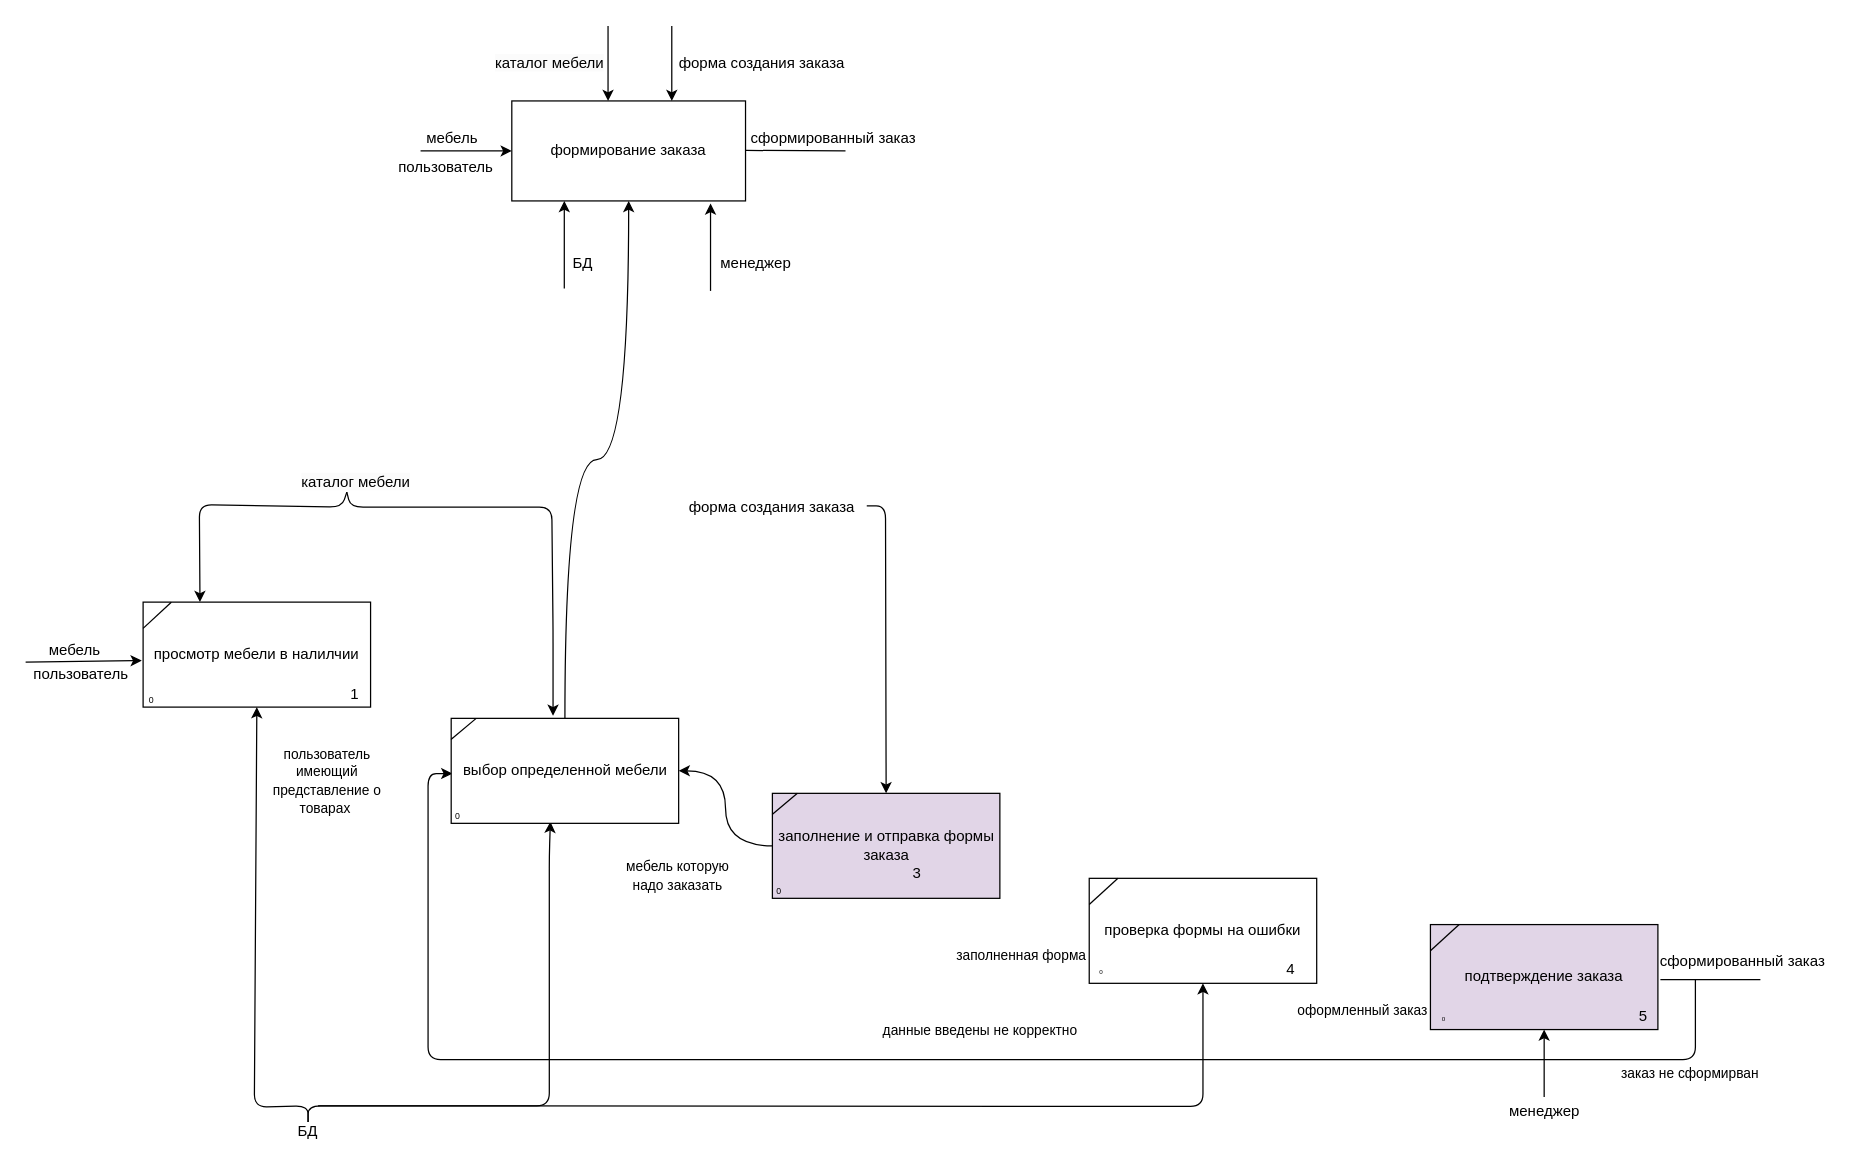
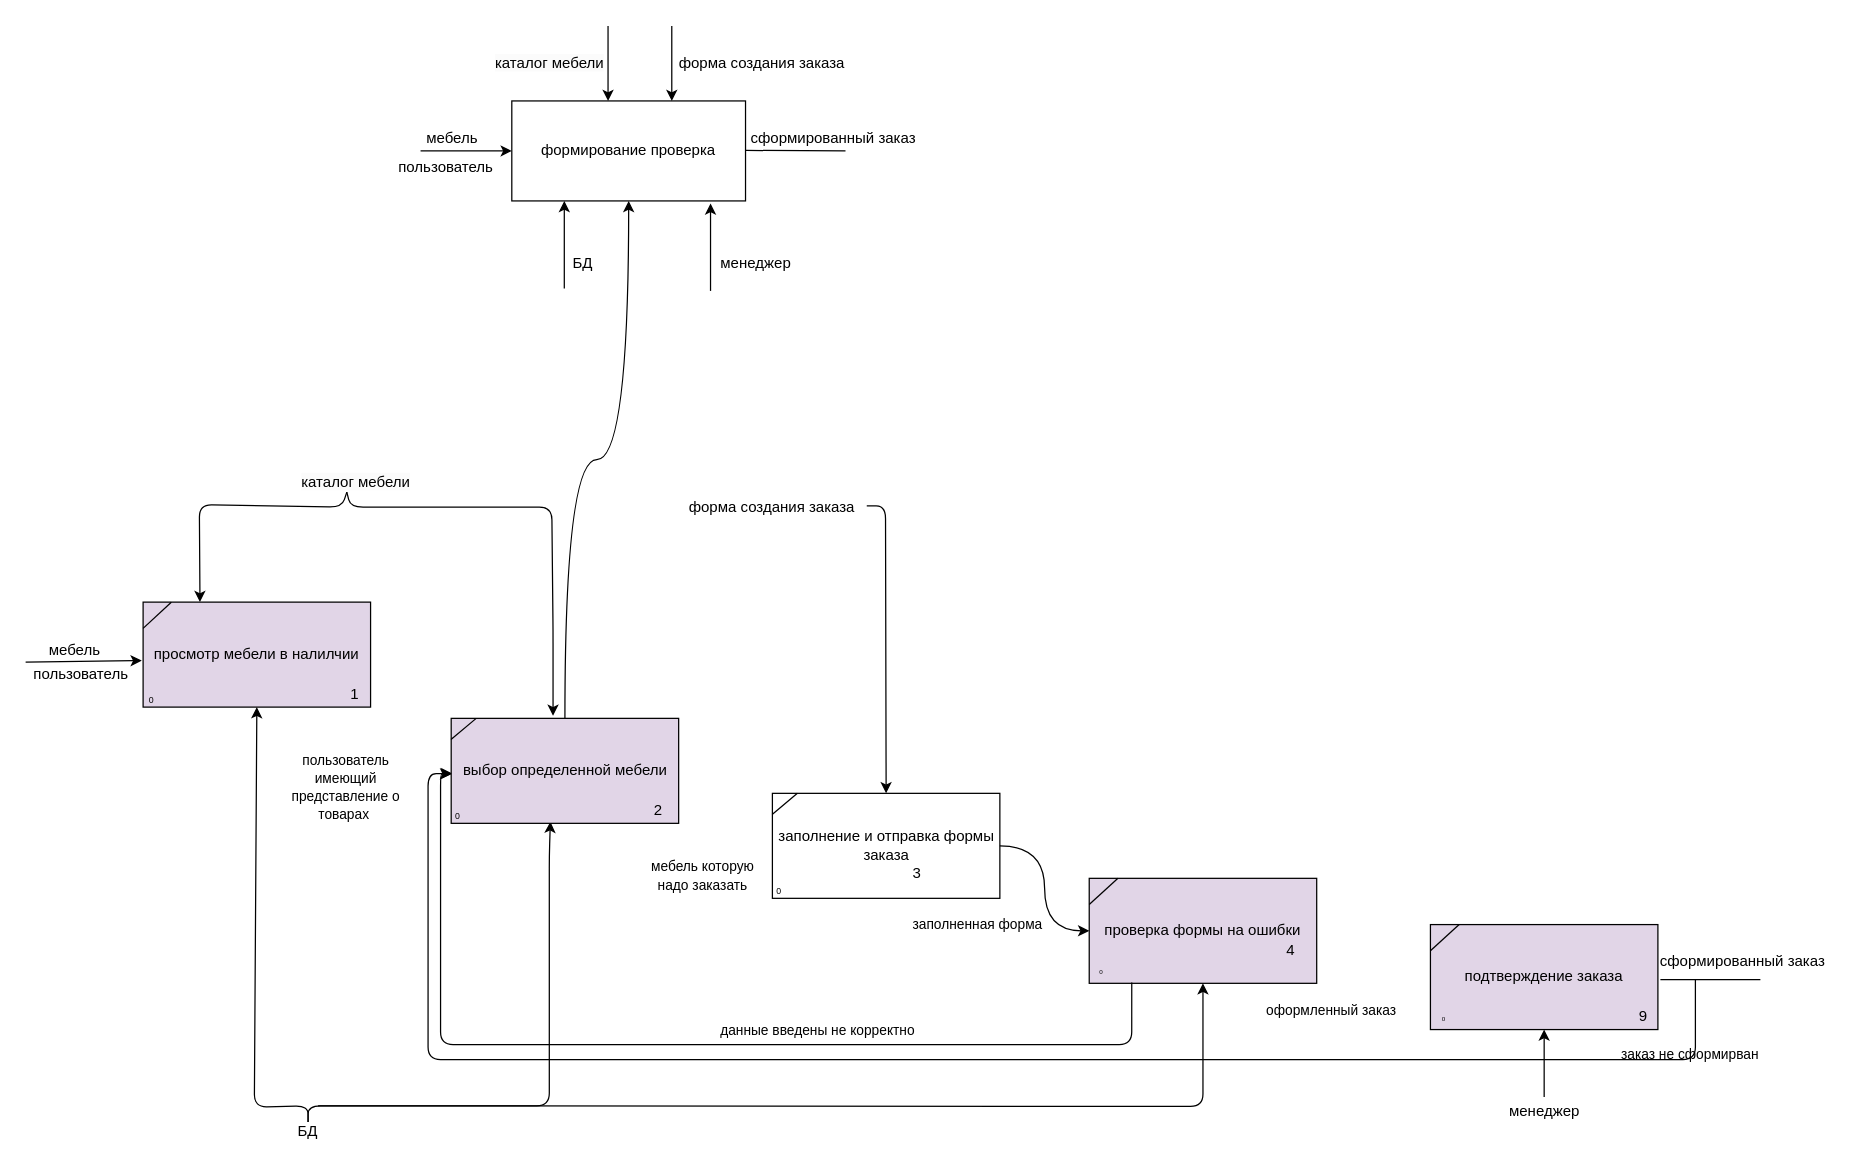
node "формирование заказа": label "формирование заказа" -> "формирование проверка"
node "просмотр мебели в налилчии": fillcolor #ffffff -> #e1d5e7
node "выбор определенной мебели": fillcolor #ffffff -> #e1d5e7
node "пользователь имеющий представление о товарах": moved (328, 780) -> (346, 786)
node "2": added
edge "заполнение и отправка формы заказа" -> "выбор определенной мебели": now "заполнение и отправка формы заказа" -> "проверка формы на ошибки"
node "заполнение и отправка формы заказа": fillcolor #e1d5e7 -> #ffffff
node "мебель которую надо заказать": moved (678, 875) -> (703, 875)
node "проверка формы на ошибки": fillcolor #ffffff -> #e1d5e7
node "заполненная форма": moved (1022, 955) -> (978, 924)
node "4": moved (1291, 969) -> (1291, 951)
node "оформленный заказ": moved (1363, 1010) -> (1332, 1010)
node "5": label "5" -> "9"
node "данные введены не корректно": moved (981, 1031) -> (818, 1031)
edge "проверка формы на ошибки" -> "выбор определенной мебели": added
node "заказ не сформирван": moved (1691, 1073) -> (1691, 1054)
